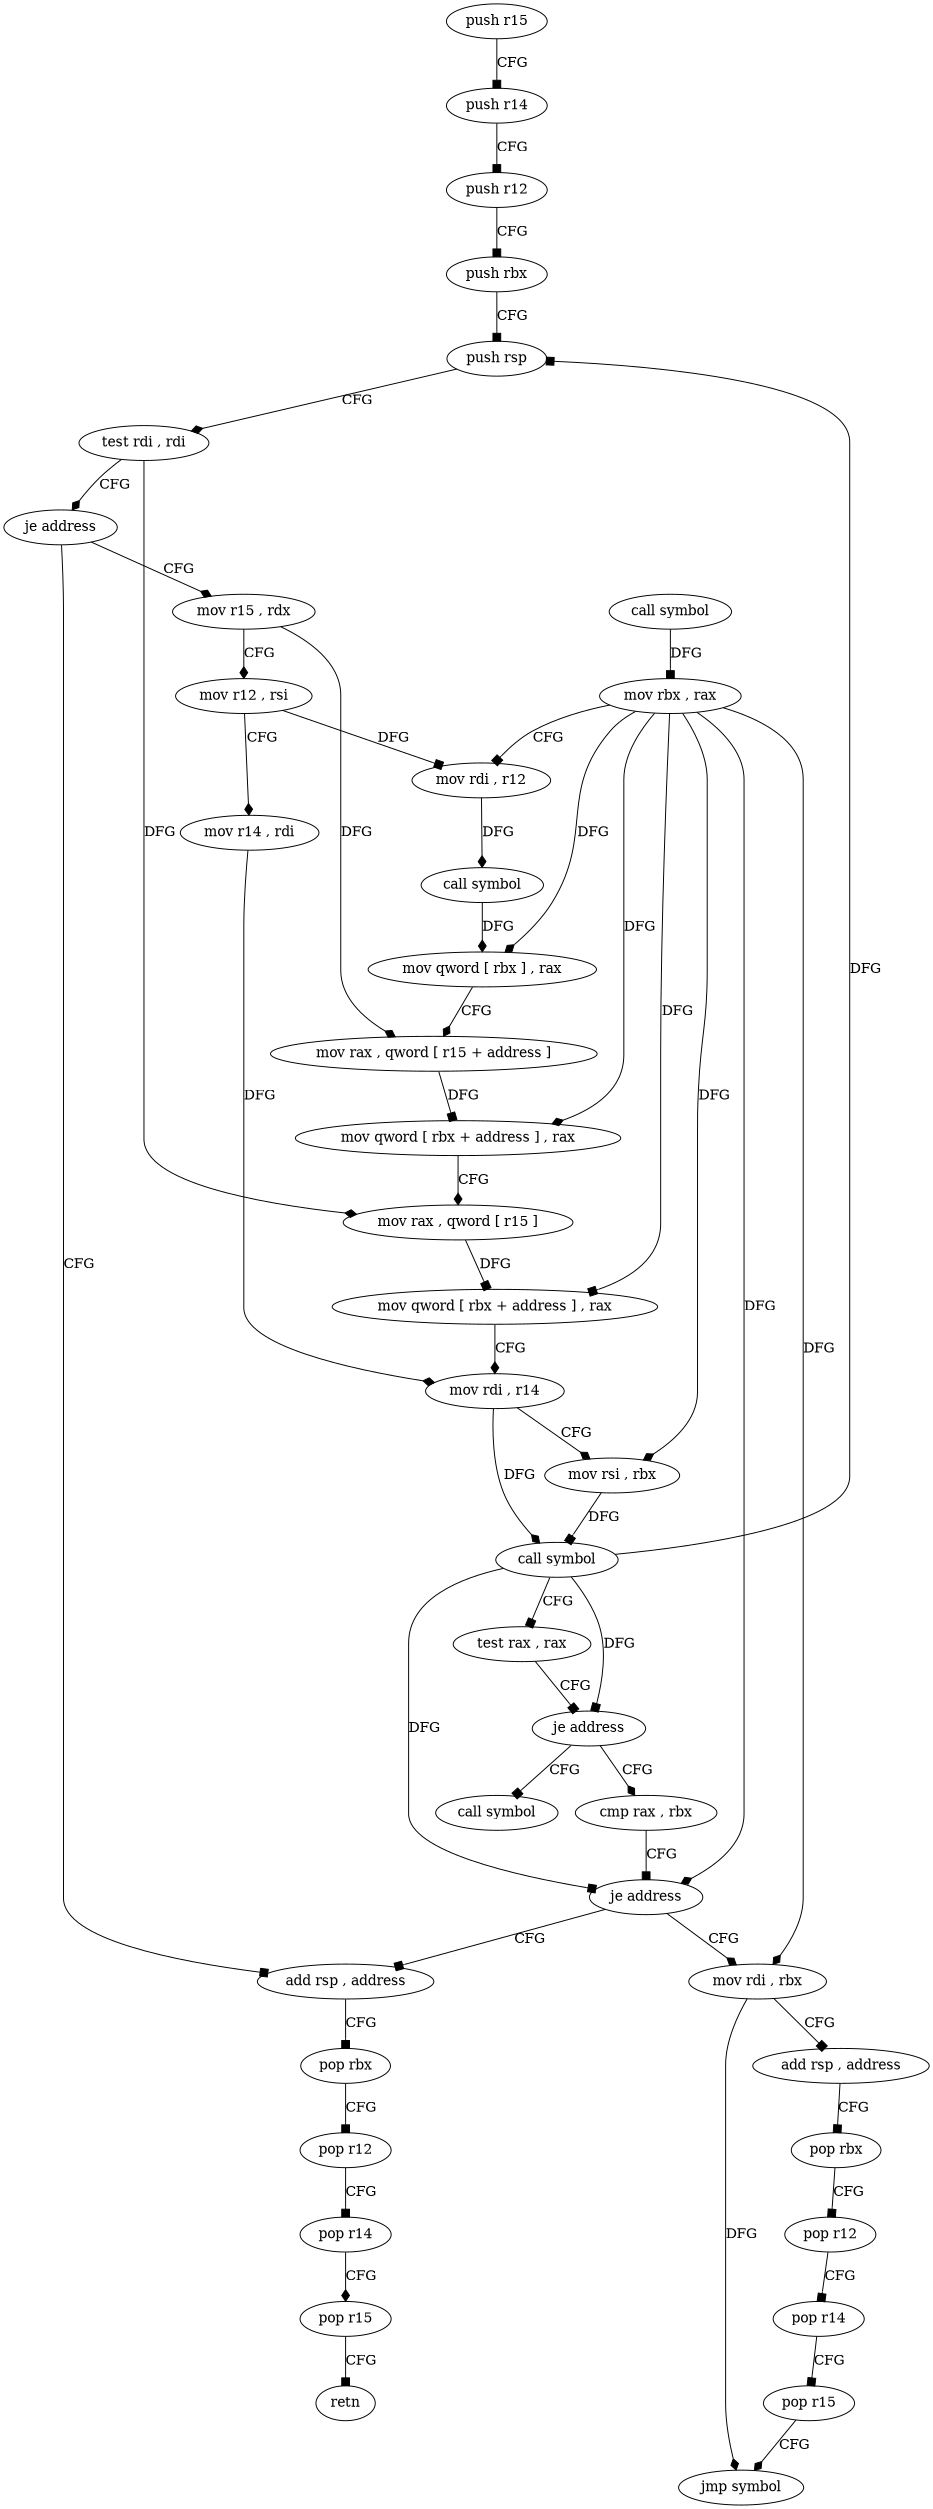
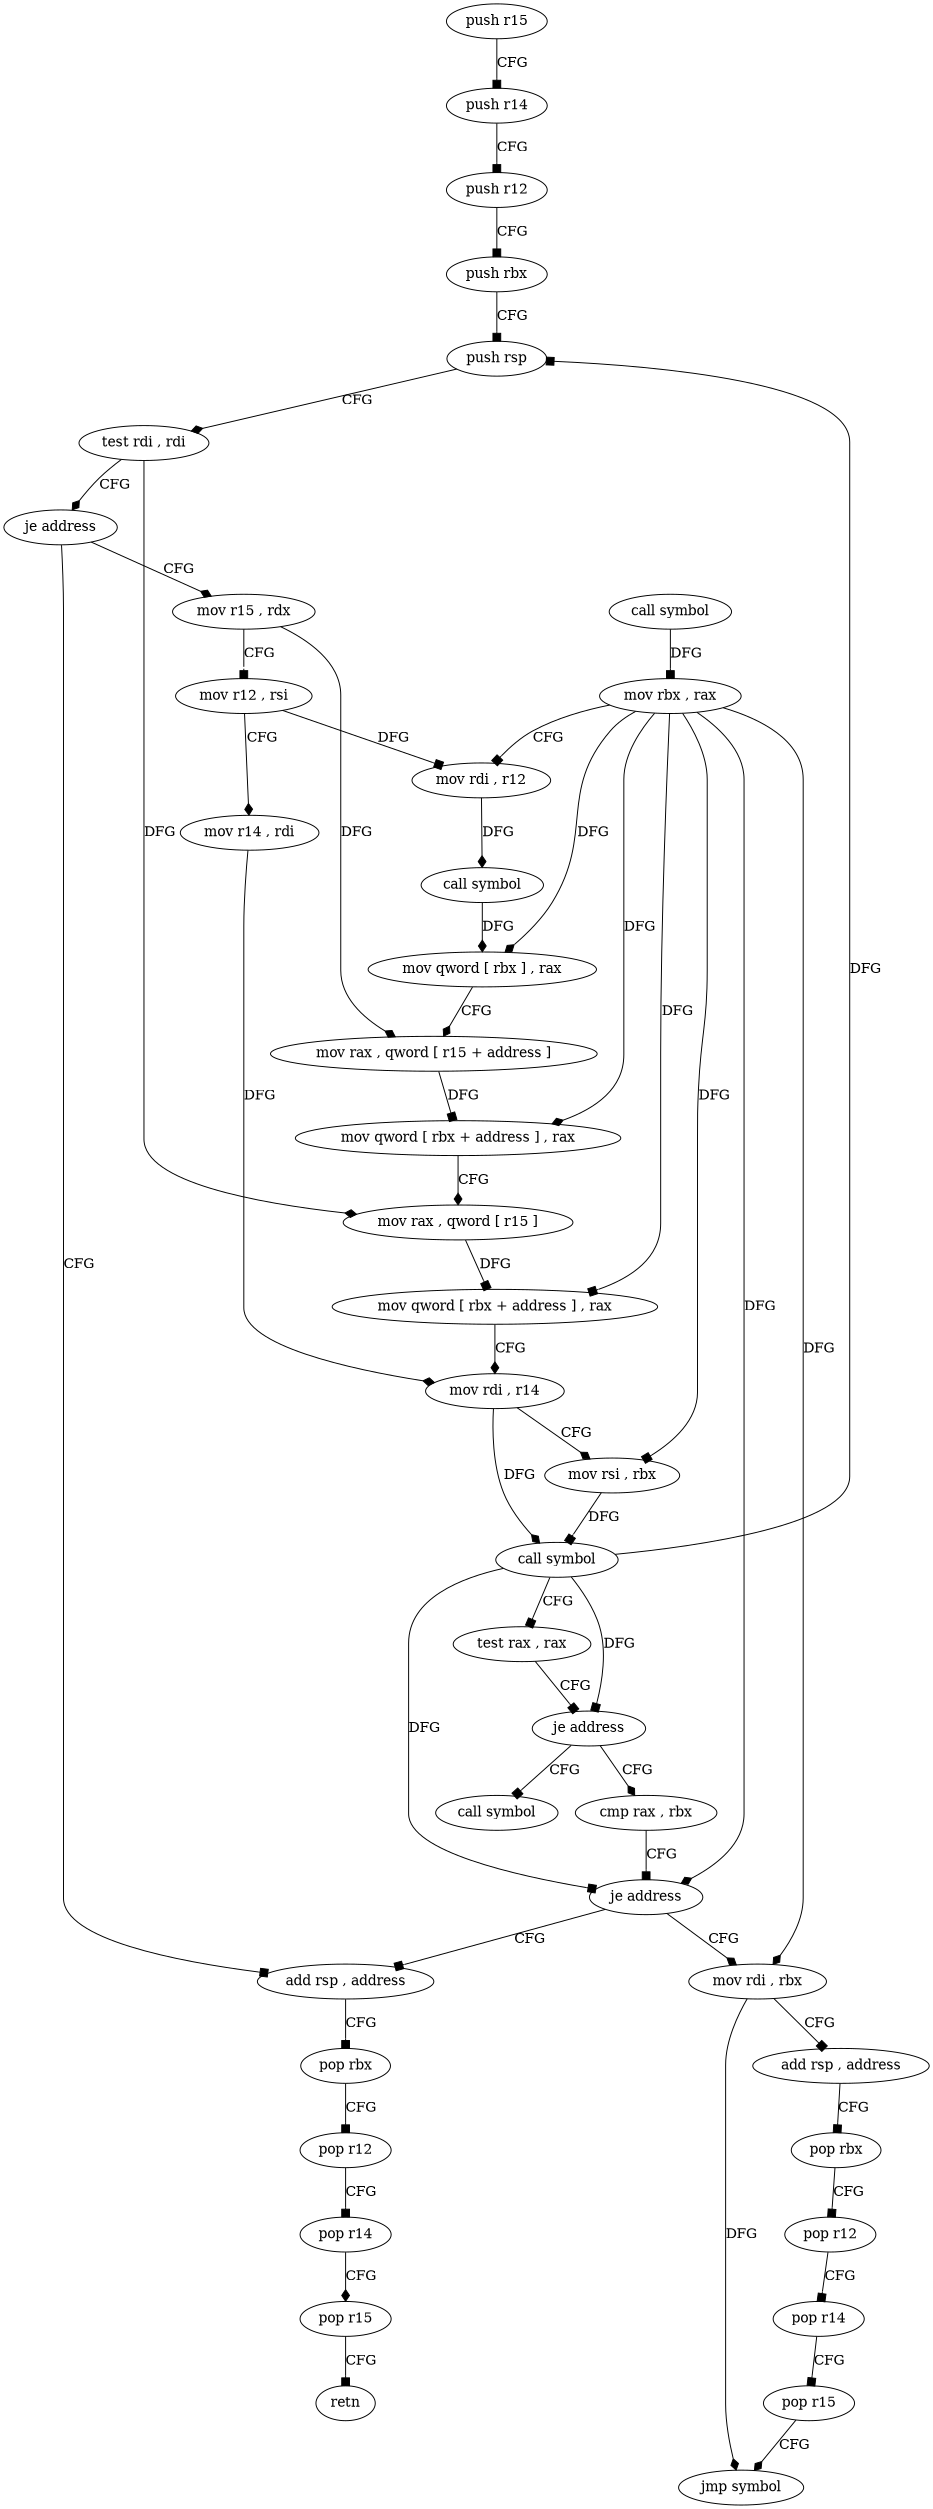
edge "mov r15 , rdx" -> "mov r12 , rsi": arrowhead diamond -> box
edge "mov rbx , rax" -> "mov rsi , rbx": arrowhead diamond -> box
